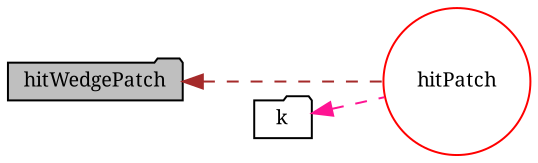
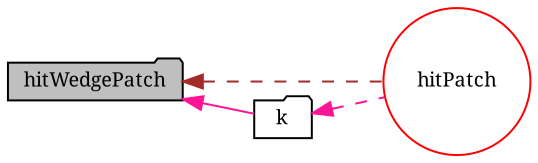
edge "k" -> "hitWedgePatch": added
